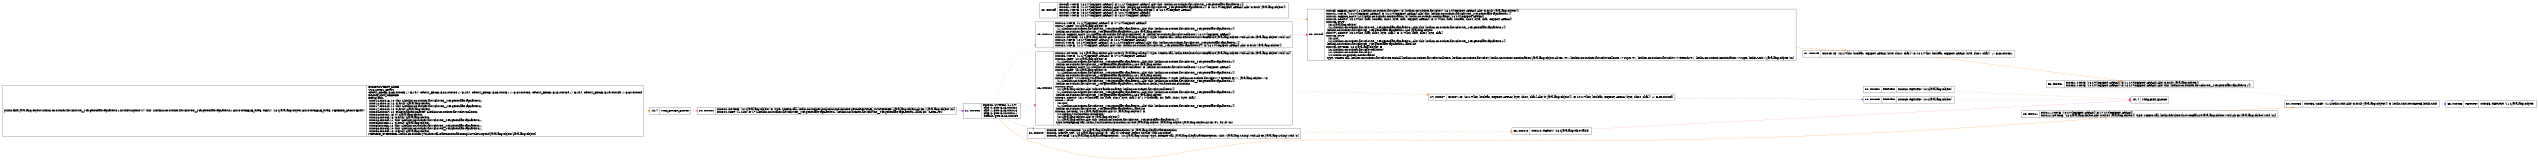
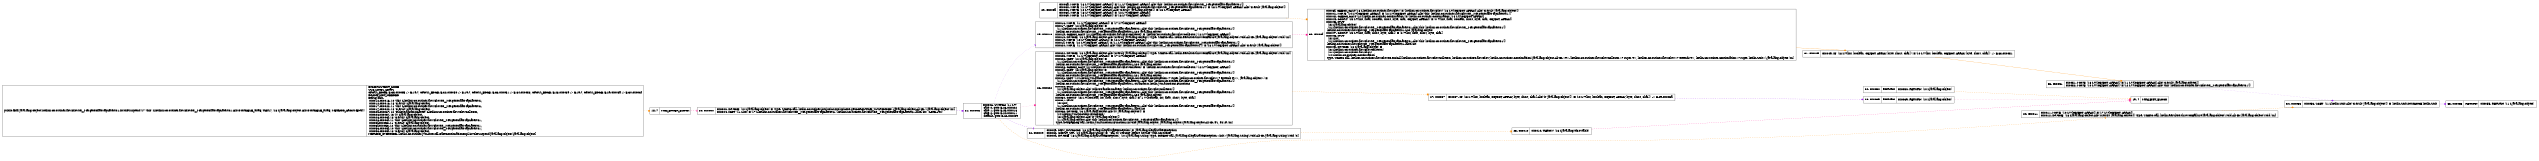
edge "24: 0x0011" -> "34: 0x0053": style solid -> dashed
edge "21: 0x0006" -> "24: 0x0011": style solid -> dashed
